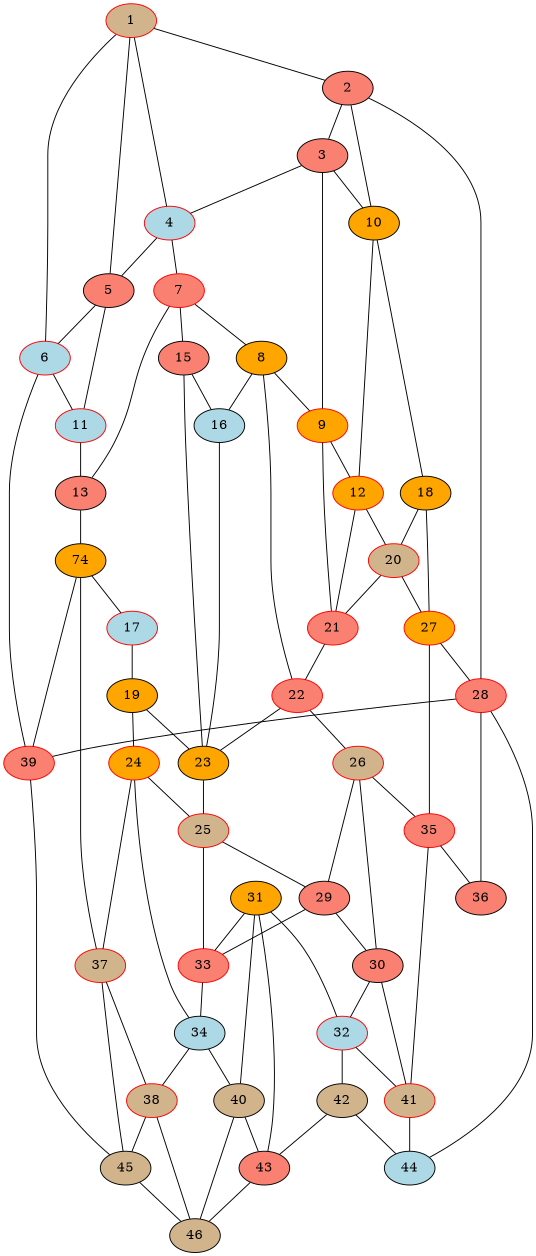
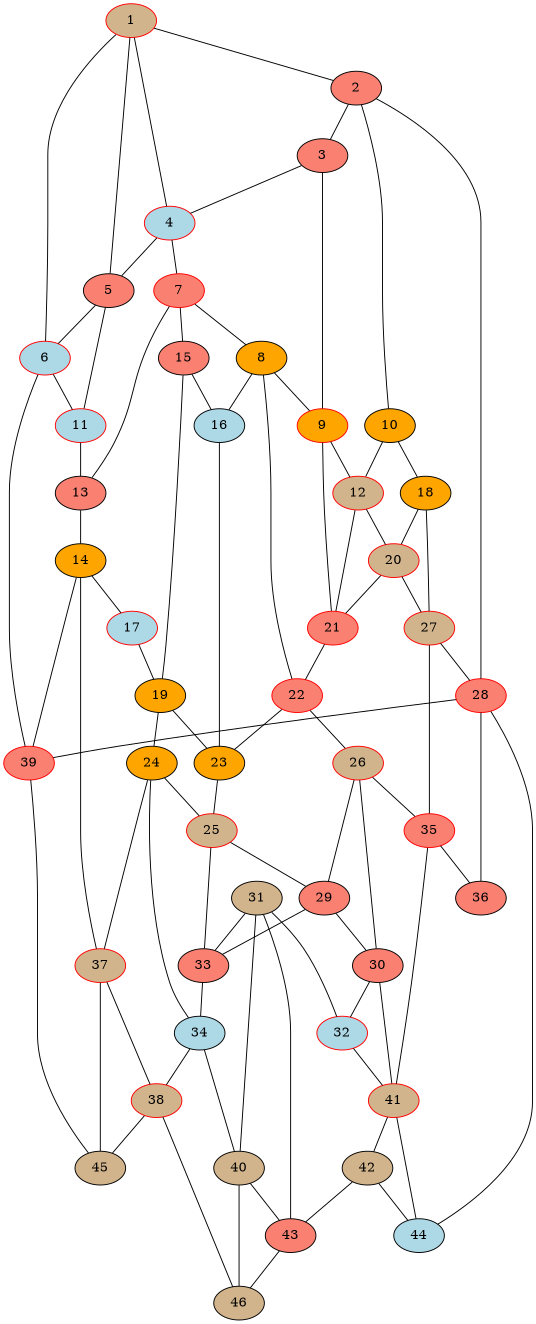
edge "3" -- "10": removed
node "12": fillcolor orange -> tan
node "74": label "74" -> "14"
edge "15" -- "23": now "15" -- "19"
node "27": fillcolor orange -> tan
node "24": color red -> black
node "31": fillcolor orange -> tan
node "33": color red -> black
edge "32" -- "42": now "41" -- "42"
edge "45" -- "46": removed
